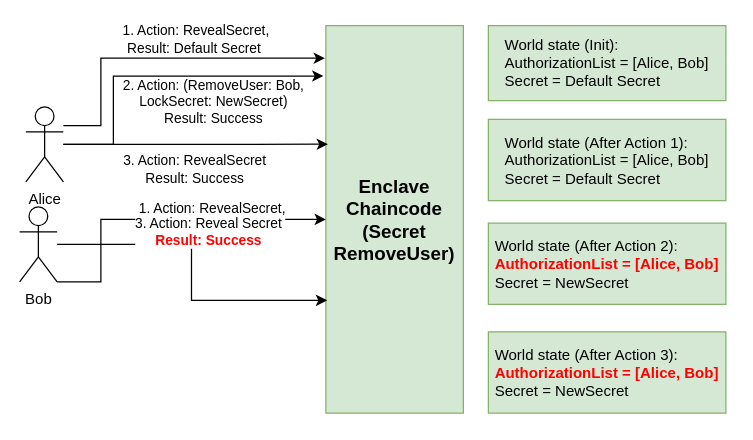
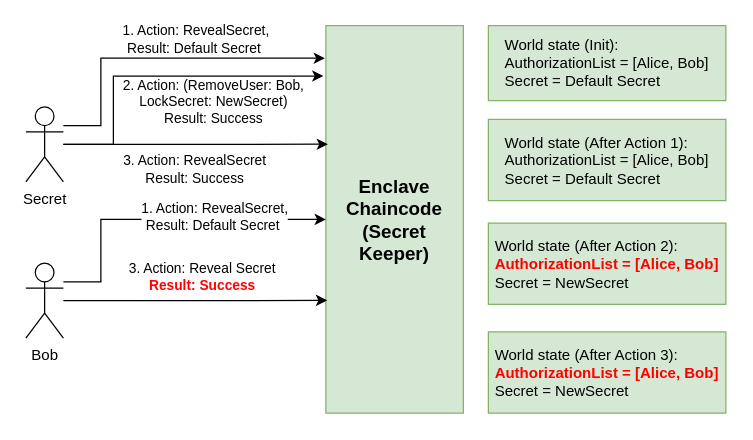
node "Alice": label "Alice" -> "Secret"
node "Enclave Chaincode (Secret RemoveUser)": label "Enclave Chaincode (Secret RemoveUser)" -> "Enclave Chaincode (Secret Keeper)"
node "Bob": moved (38, 244) -> (44, 301)
